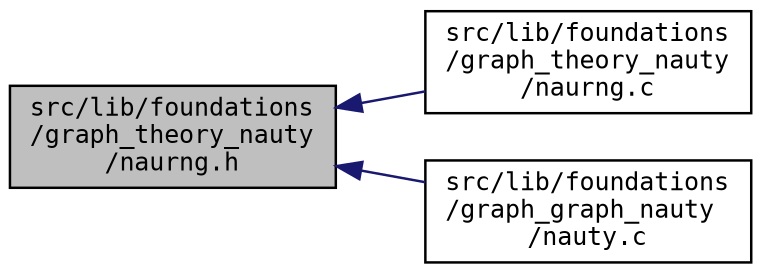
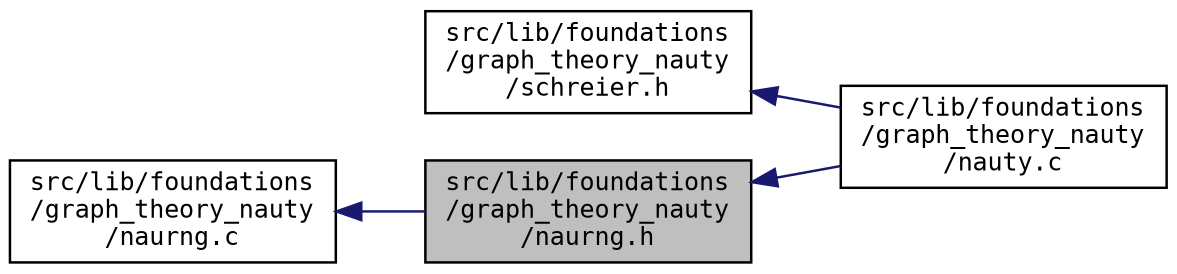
node "src/lib/foundations /graph_theory_nauty /schreier.h": added
edge "src/lib/foundations /graph_theory_nauty /naurng.c" -> "src/lib/foundations /graph_theory_nauty /naurng.h": reversed
node "src/lib/foundations /graph_graph_nauty /nauty.c": label "src/lib/foundations /graph_graph_nauty /nauty.c" -> "src/lib/foundations /graph_theory_nauty /nauty.c"
